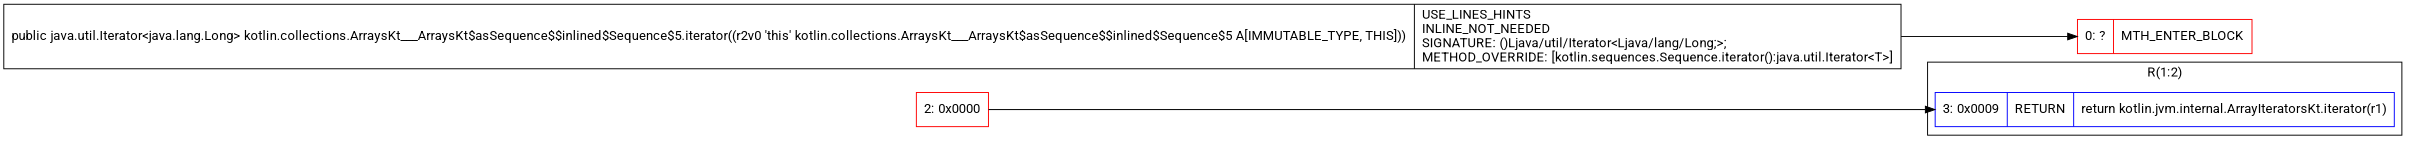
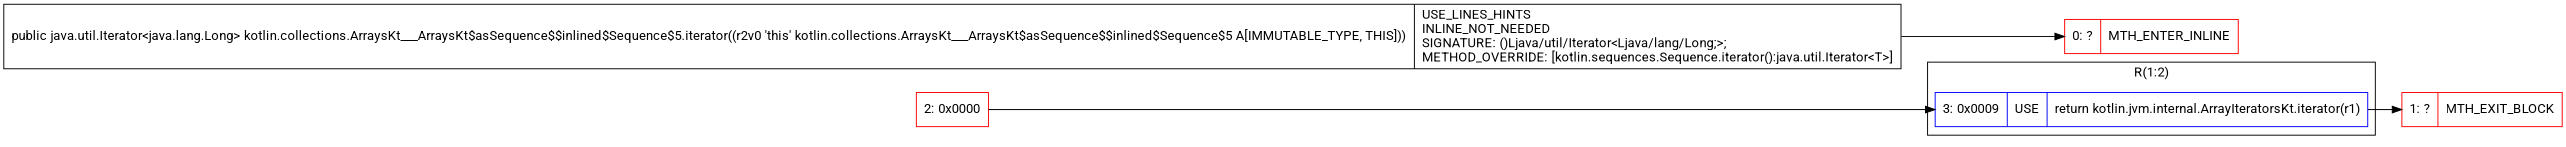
node "0: ?": text "MTH_ENTER_BLOCK" -> "MTH_ENTER_INLINE"
node "3: 0x0009": text "RETURN" -> "USE"
node "1: ?": added
